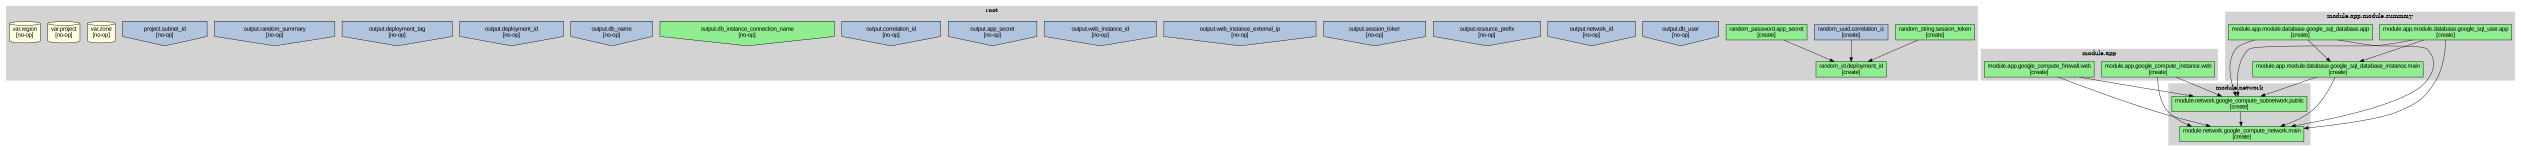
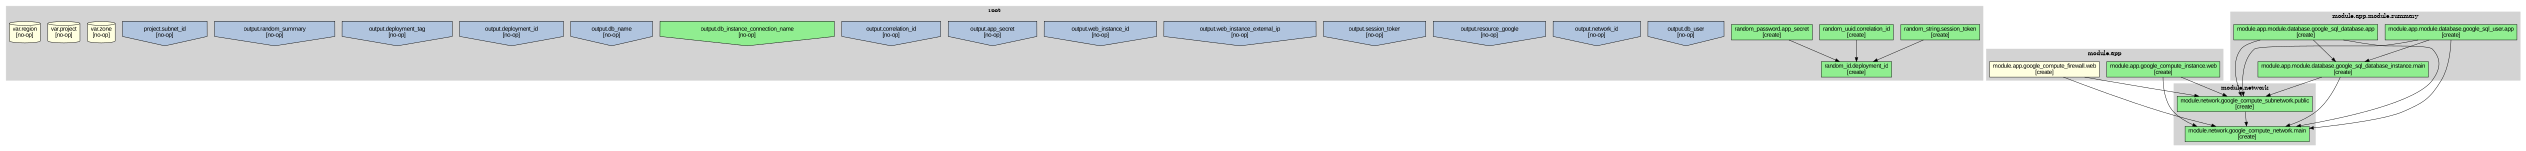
node "output.resource_prefix [no-op]": label "output.resource_prefix [no-op]" -> "output.resource_google [no-op]"
node "random_uuid.correlation_id [create]": fillcolor lightsteelblue -> lightgreen
node "module.app.google_compute_firewall.web [create]": fillcolor lightgreen -> lightyellow
